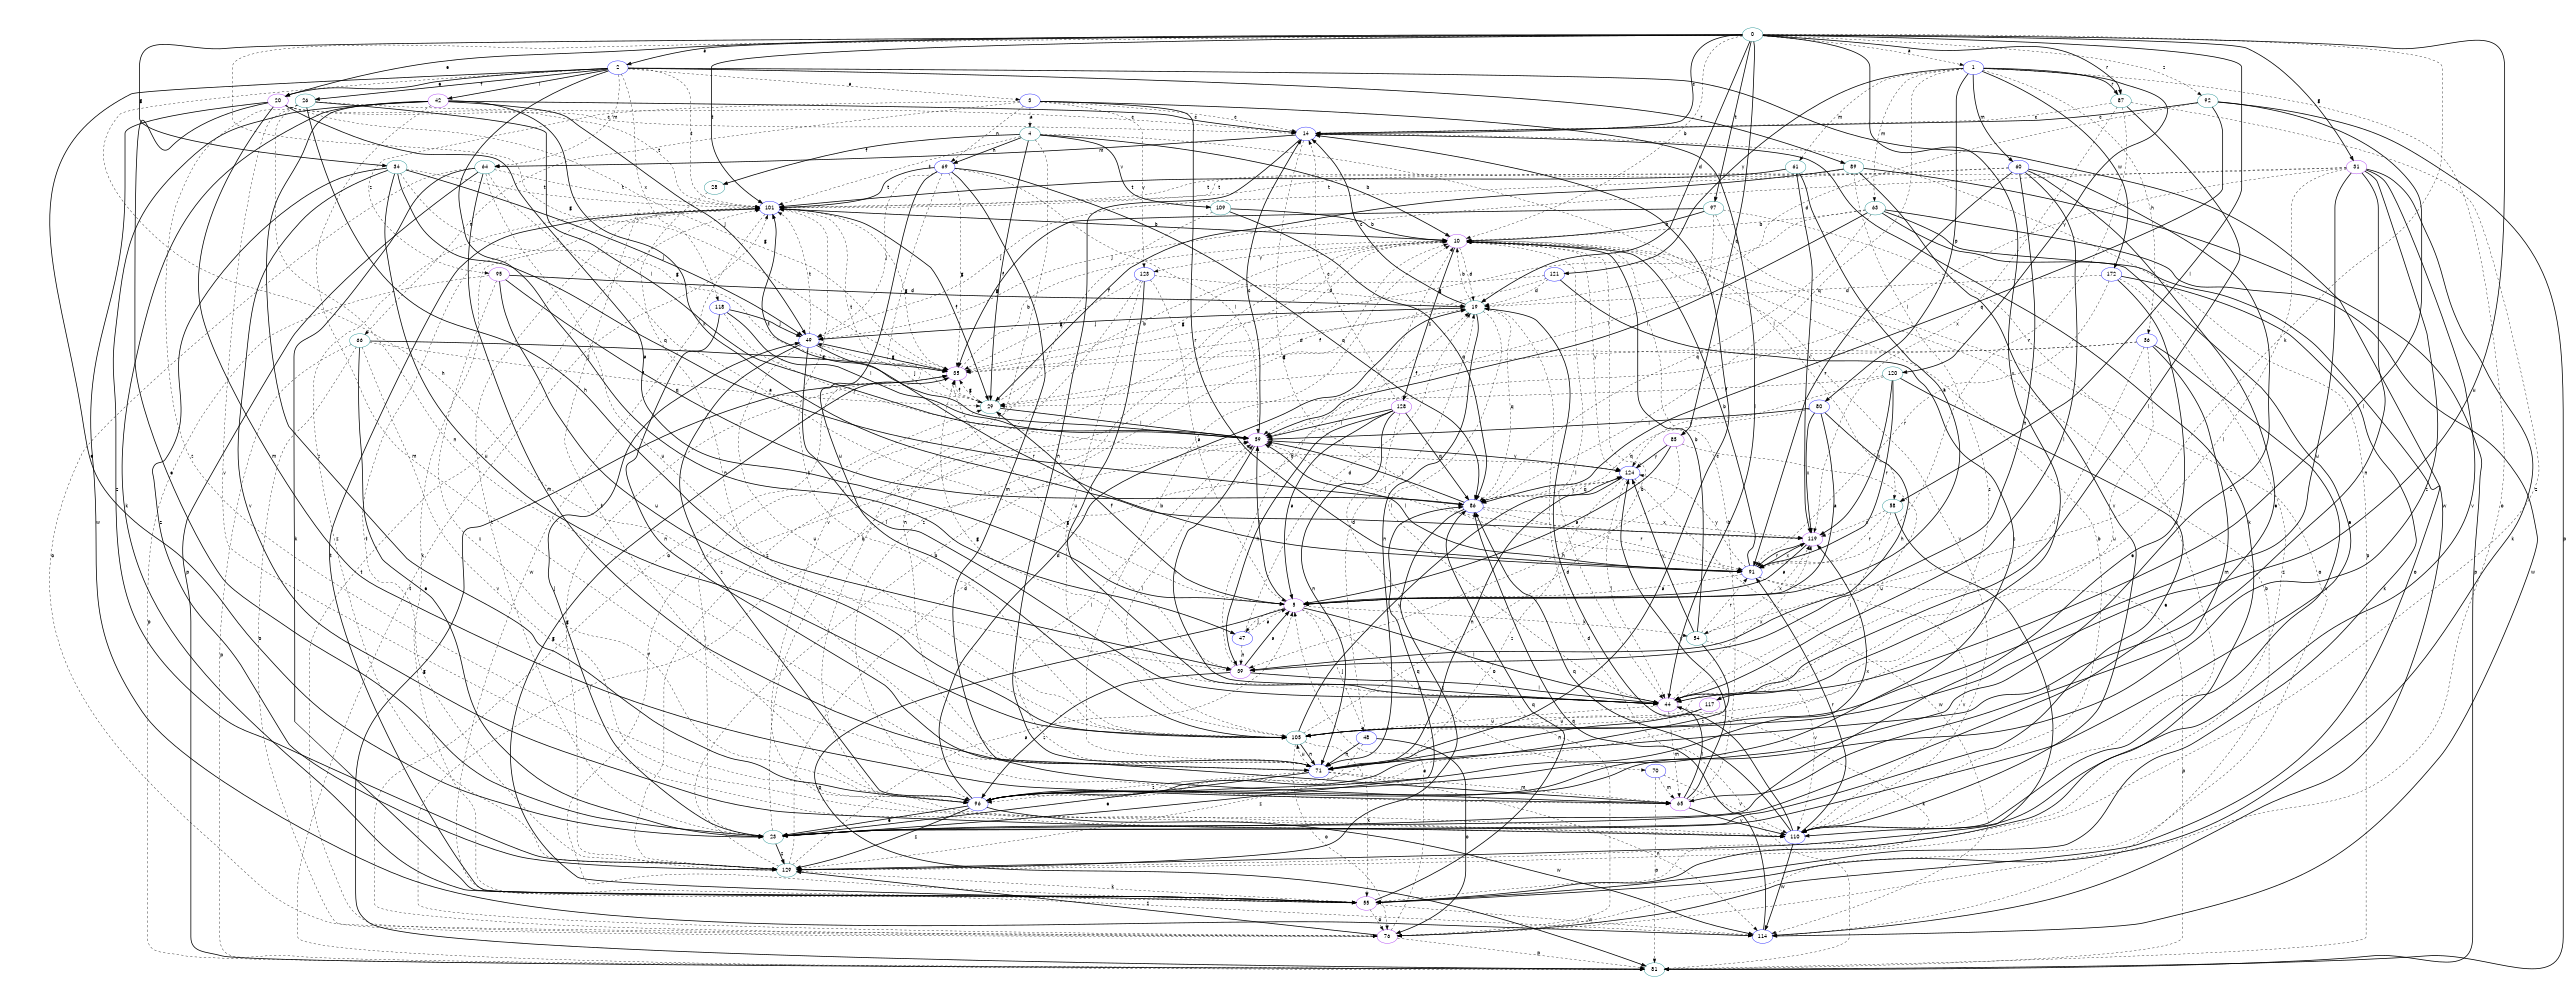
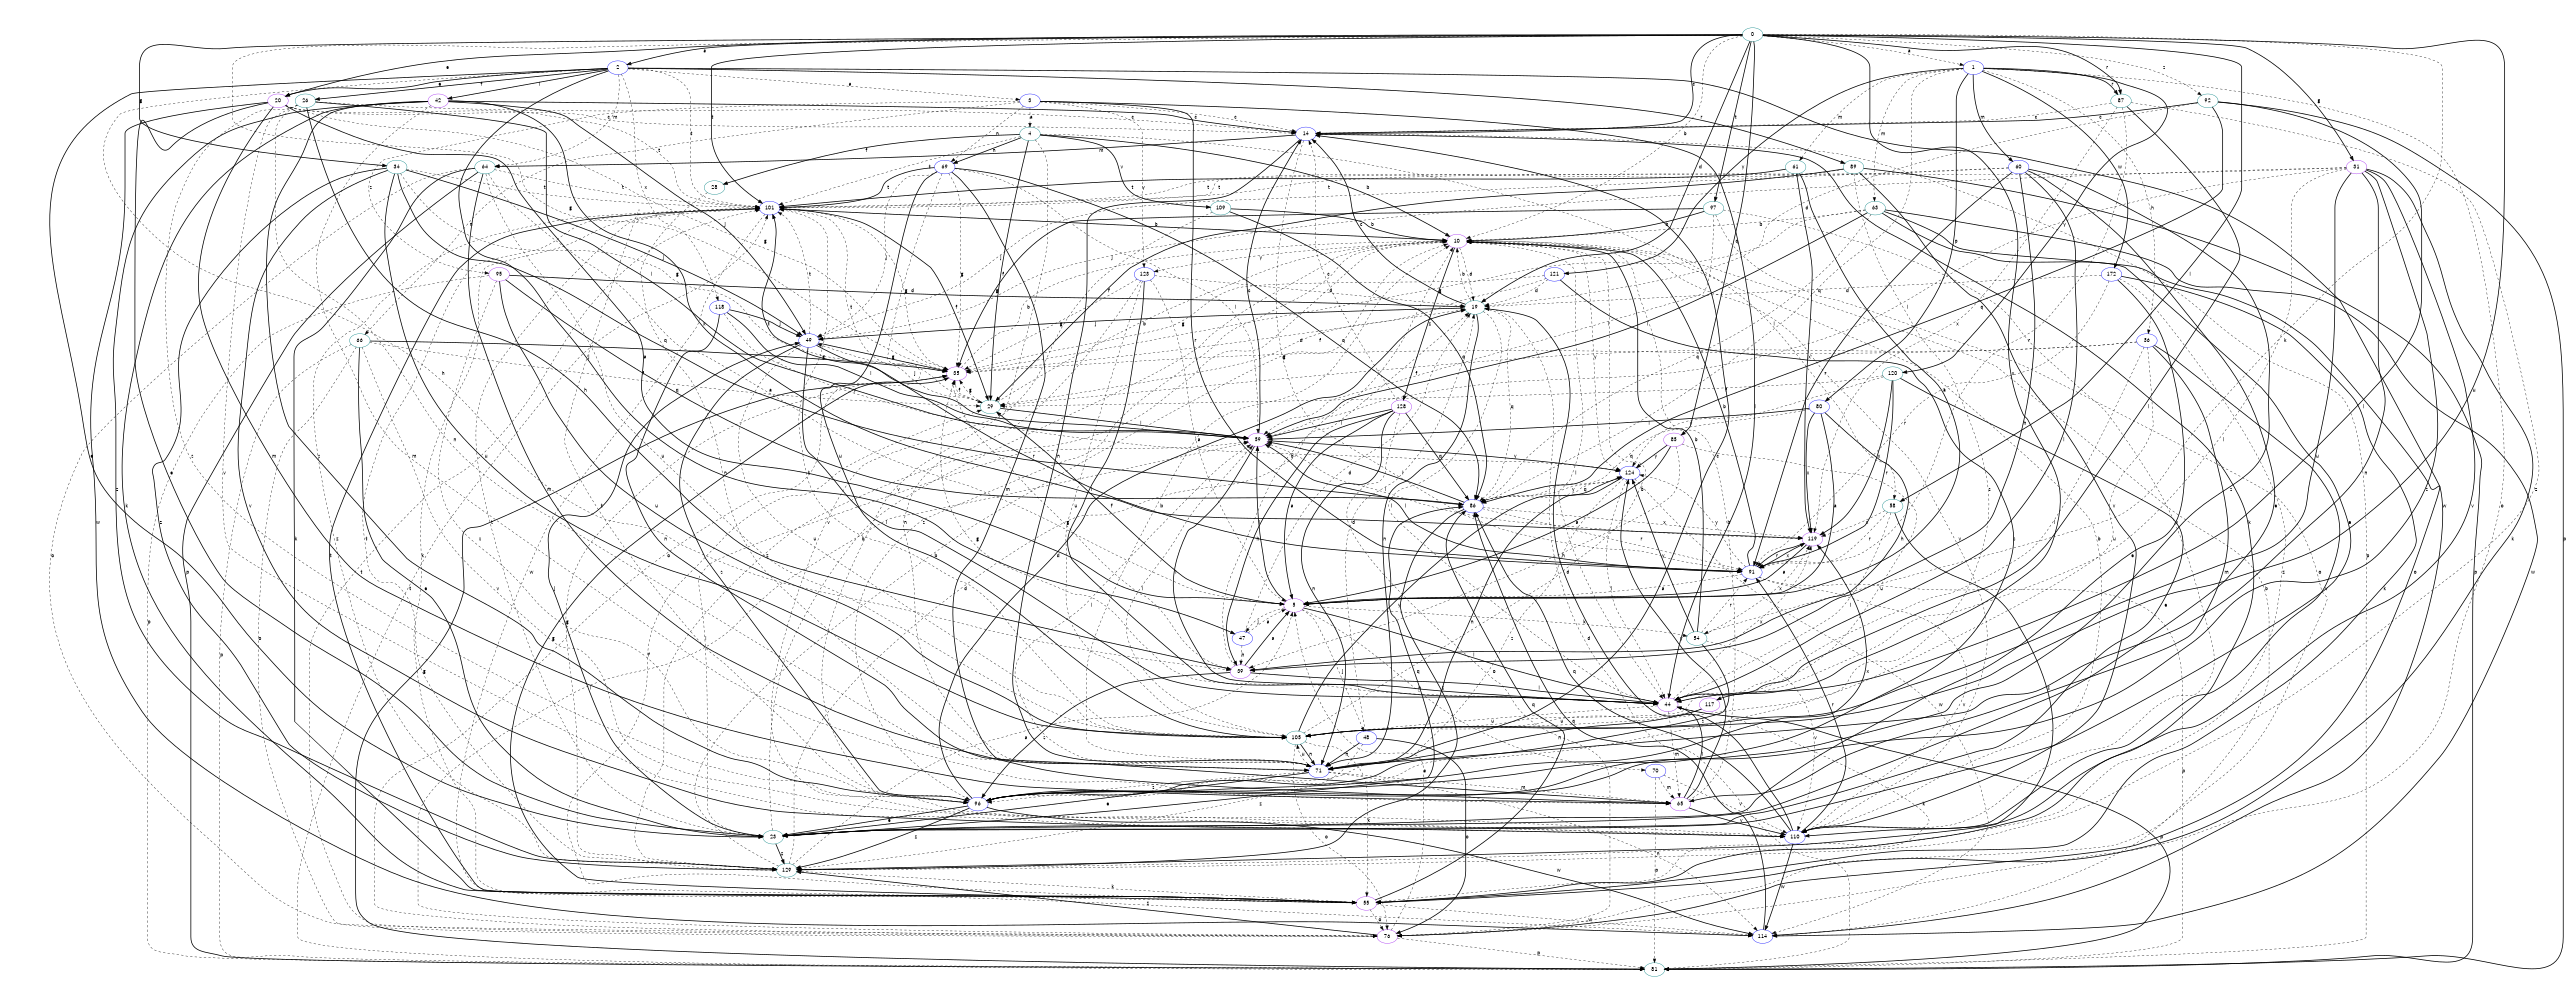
edge "5" -> "81": now "44" -> "81"
